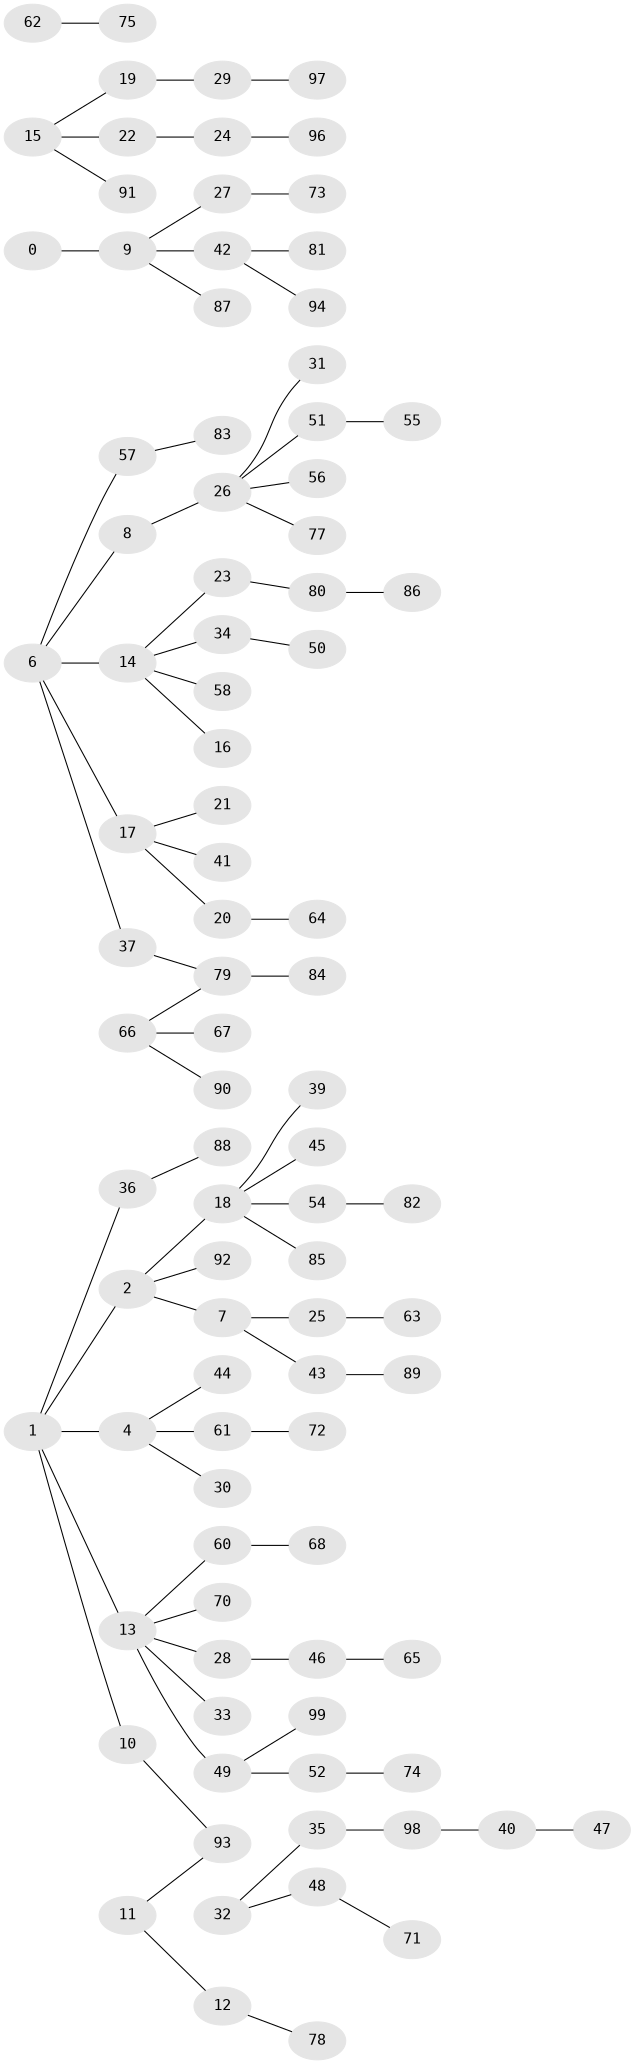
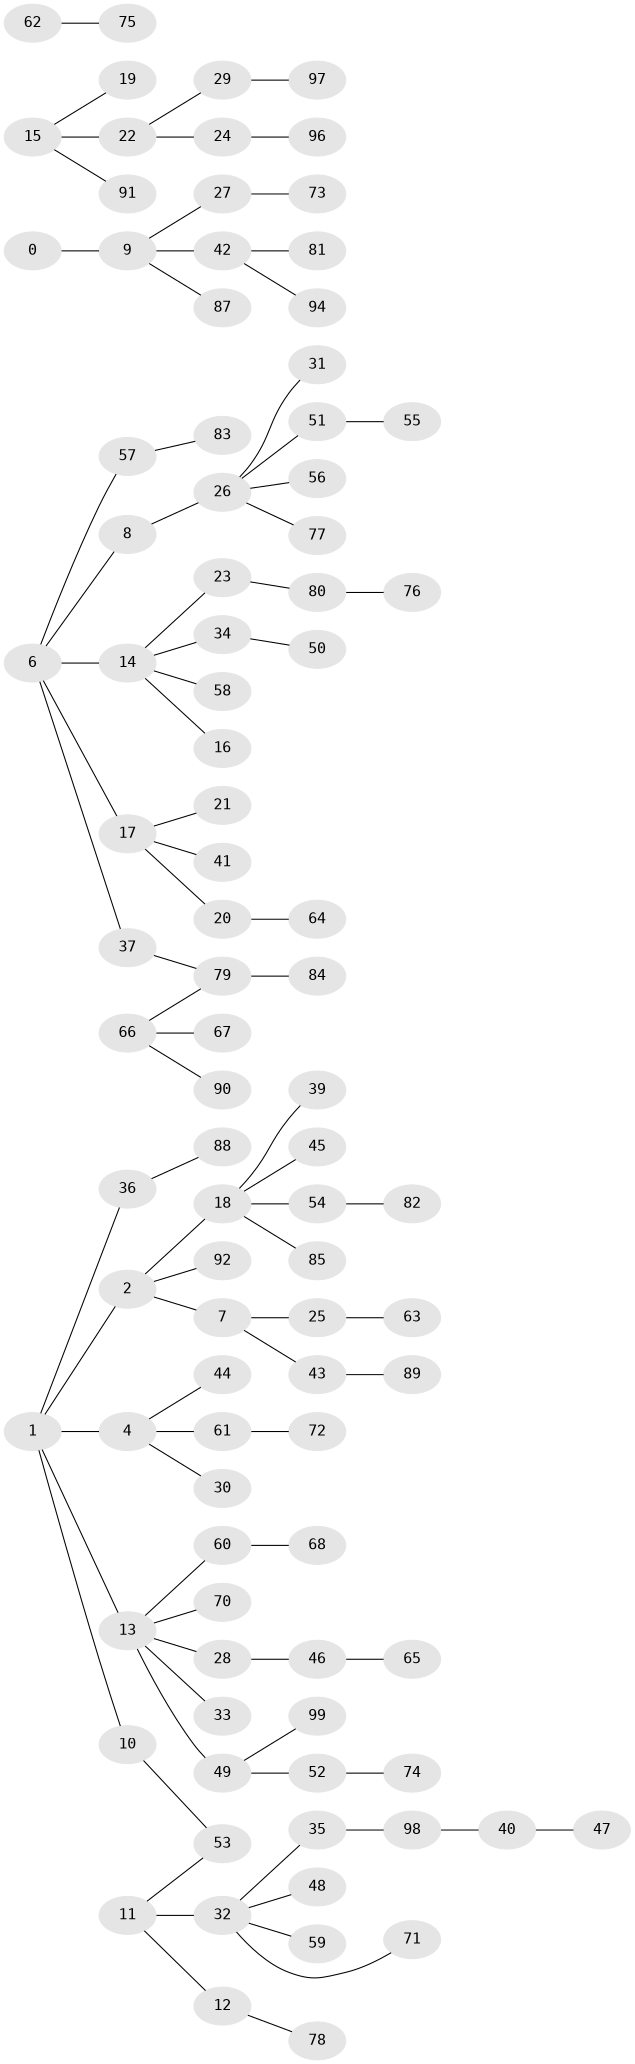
edge "19" -- "29": now "22" -- "29"
node "86": label "86" -> "76"
node "93": label "93" -> "53"
edge "48" -- "71": now "32" -- "71"
edge "11" -- "32": added
node "59": added
